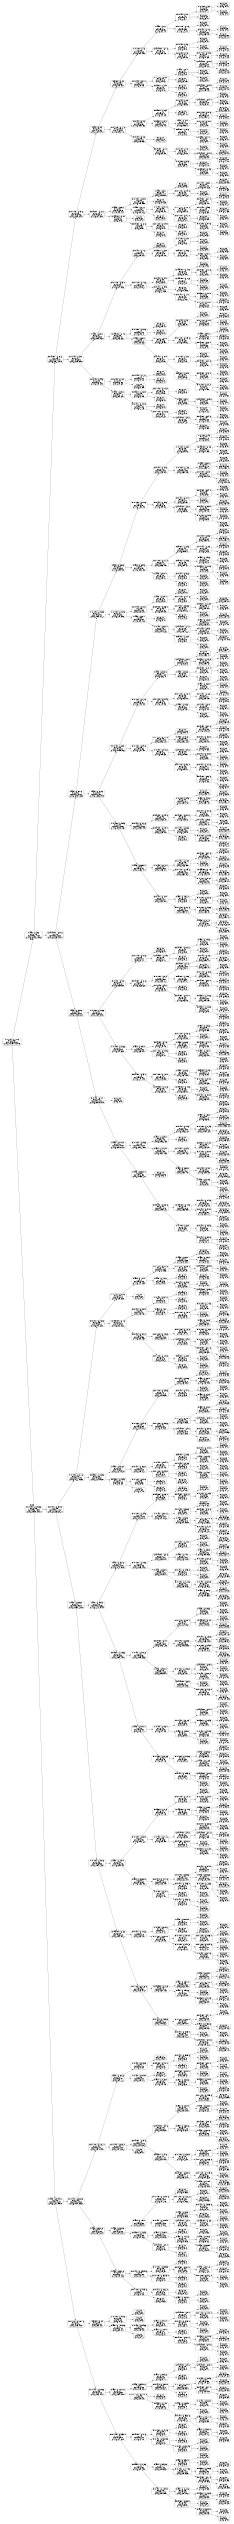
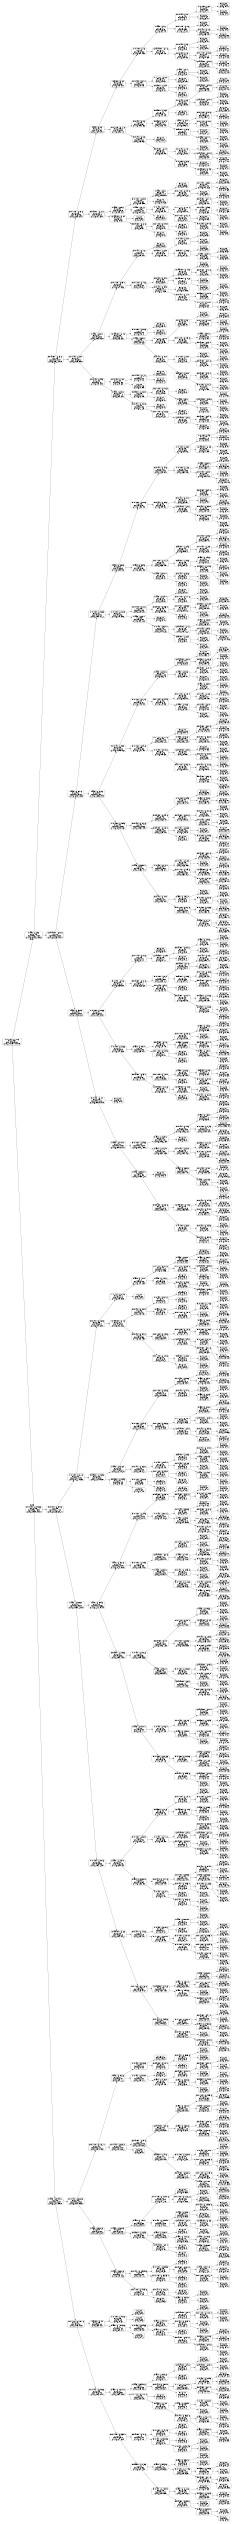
node "gini = 0.3 samples = 7 value = [8, 2]": added
